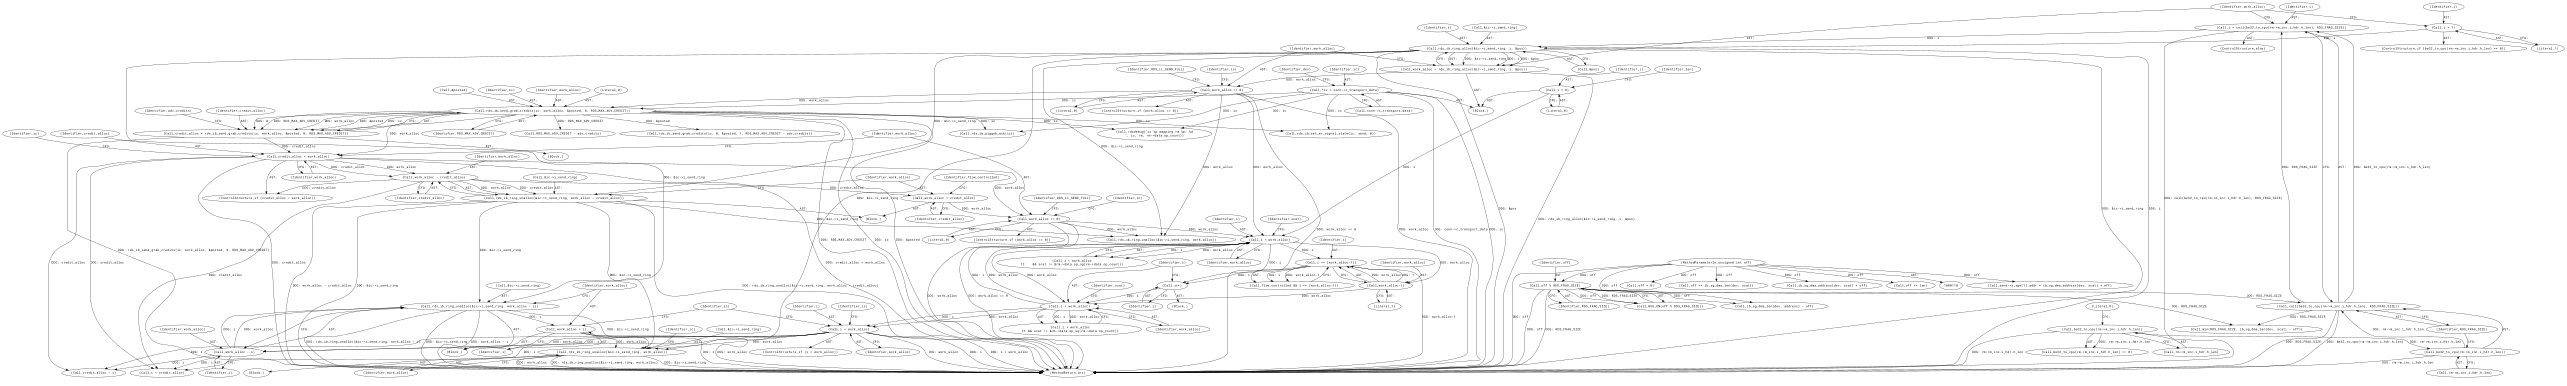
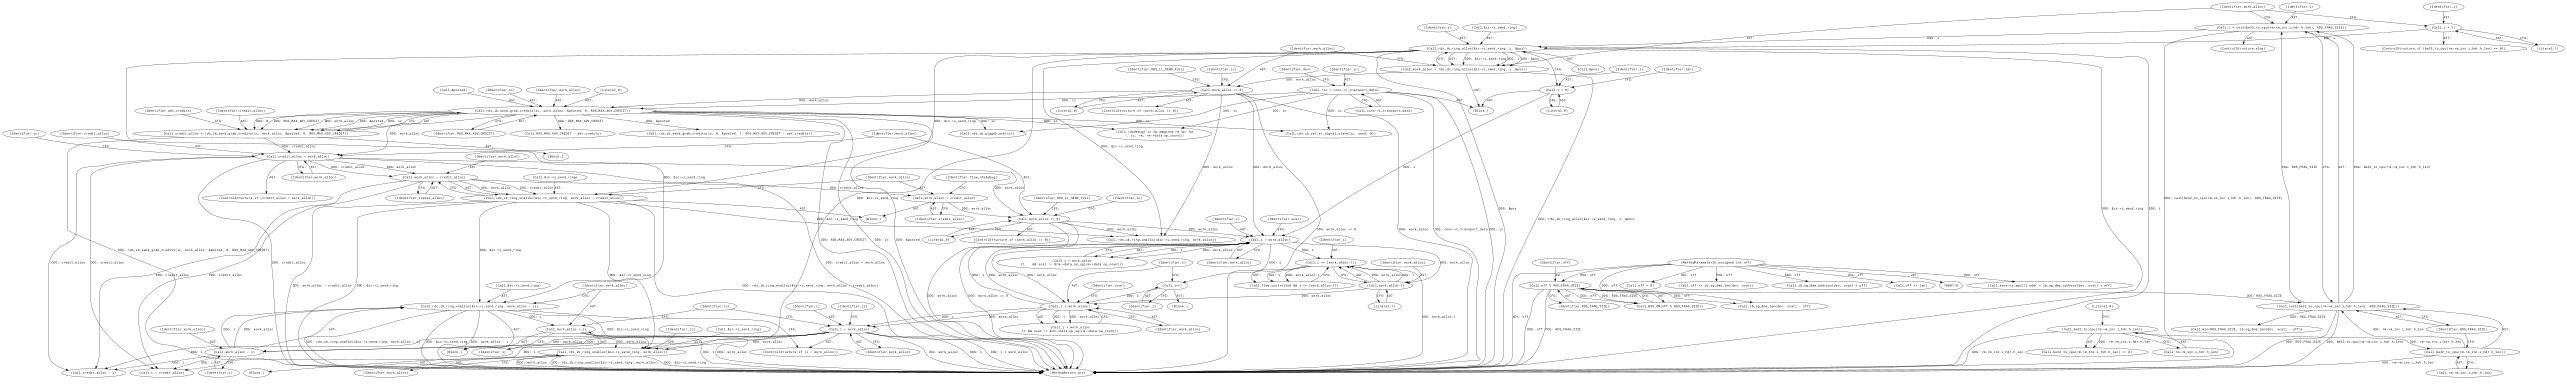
edge "(Call,rds_ib_ring_alloc(&ic->i_send_ring, i, &pos))" -> "(Call,&pos)": now "(Call,rds_ib_ring_alloc(&ic->i_send_ring, i, &pos))" -> "(Call,i = 0)"
node "(Identifier,flow_controlled)": label "(Identifier,flow_controlled)" -> "(Identifier,flow_rdsdebug)"
edge "(Call,work_alloc - credit_alloc)" -> "(ControlStructure,if (credit_alloc < work_alloc))": now "(Call,work_alloc - credit_alloc)" -> "(Call,credit_alloc - i)"
edge "(Call,i == (work_alloc-1))" -> "(Call,i++)": removed, label "DDG: i"
edge "(Call,off % RDS_FRAG_SIZE)" -> "(Call,min(RDS_FRAG_SIZE, ib_sg_dma_len(dev, scat) - off))": removed, label "DDG: RDS_FRAG_SIZE"
node "(Call,ib_sg_dma_len(dev, address) - off)": label "(Call,ib_sg_dma_len(dev, address) - off)" -> "(Call,ib_sg_dma_len(dev, scat) - off)"
edge "(Call,rds_ib_ring_unalloc(&ic->i_send_ring, work_alloc - i))" -> "(Call,work_alloc - i)": now "(Call,rds_ib_ring_unalloc(&ic->i_send_ring, work_alloc - i))" -> "(ControlStructure,if (i < work_alloc))"
edge "(MethodParameterIn,unsigned int off)" -> "(MethodReturn,int)": label "DDG: off" -> "ADV: off"
